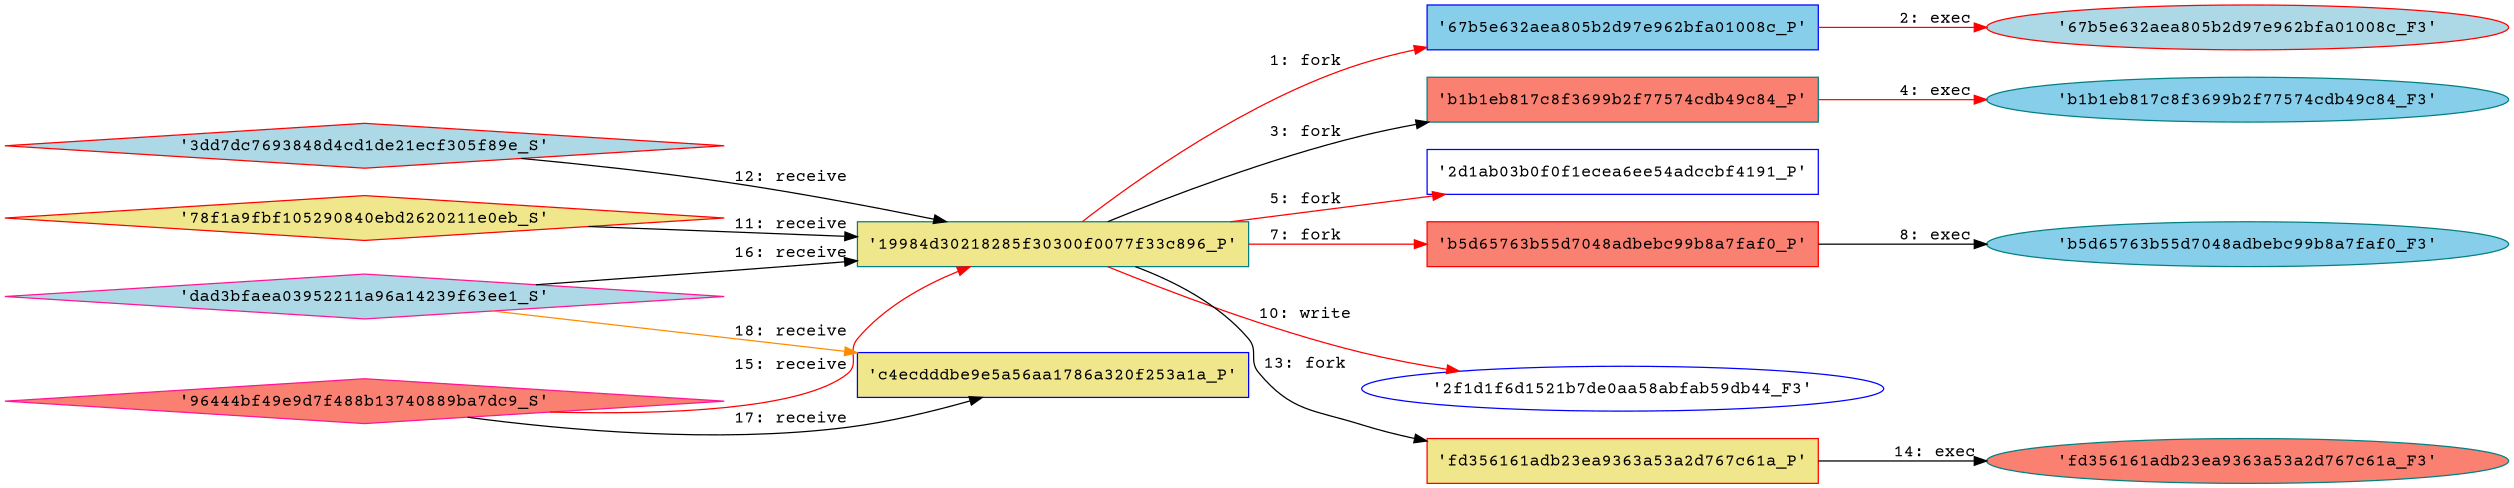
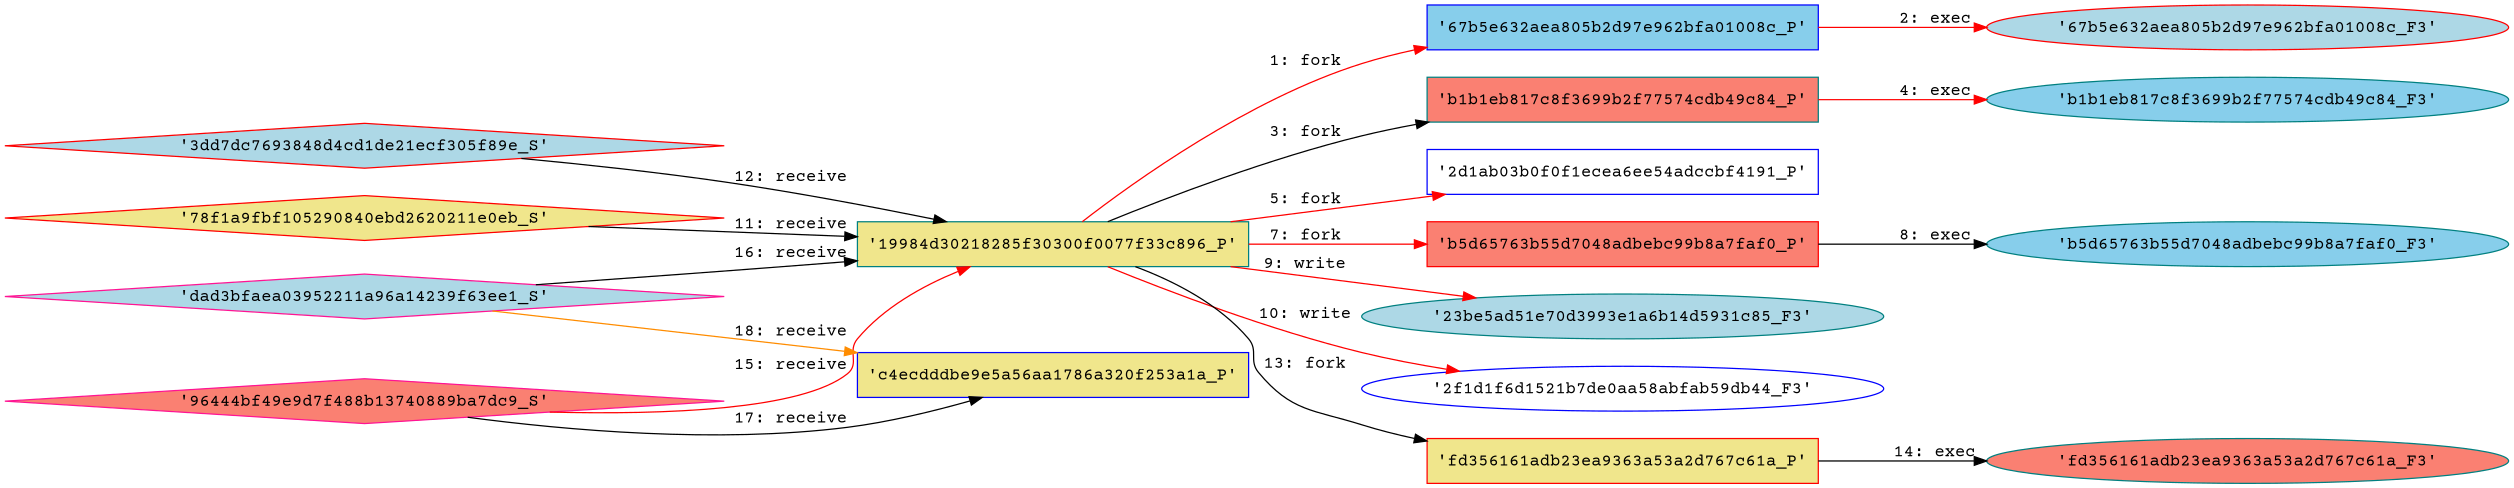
node "'23be5ad51e70d3993e1a6b14d5931c85_F3'": added
